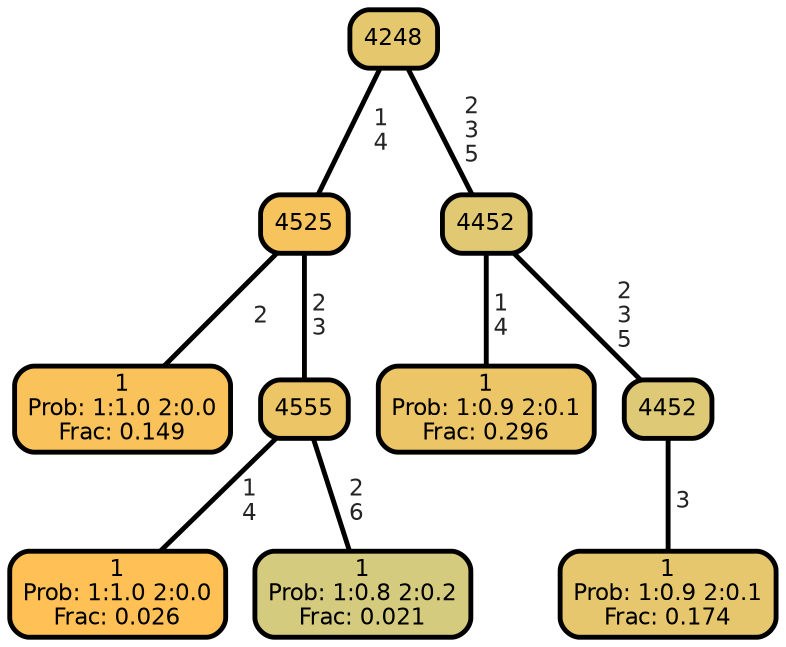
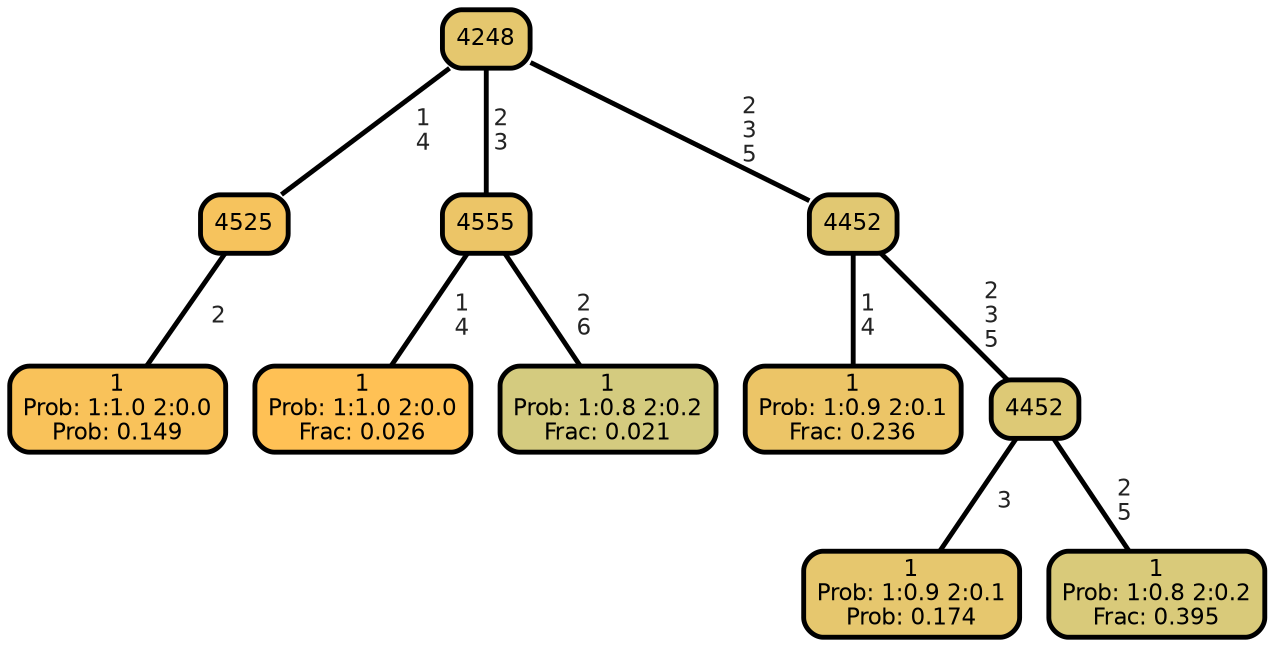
edge "4525" -- "4555": now "4248" -- "4555"
node "1 Prob: 1:1.0 2:0.0 Frac: 0.149": label "1 Prob: 1:1.0 2:0.0 Frac: 0.149" -> "1 Prob: 1:1.0 2:0.0 Prob: 0.149"
node "1 Prob: 1:0.9 2:0.1 Frac: 0.296": label "1 Prob: 1:0.9 2:0.1 Frac: 0.296" -> "1 Prob: 1:0.9 2:0.1 Frac: 0.236"
node "1 Prob: 1:0.9 2:0.1 Frac: 0.174": label "1 Prob: 1:0.9 2:0.1 Frac: 0.174" -> "1 Prob: 1:0.9 2:0.1 Prob: 0.174"
node "1 Prob: 1:0.8 2:0.2 Frac: 0.395": added
